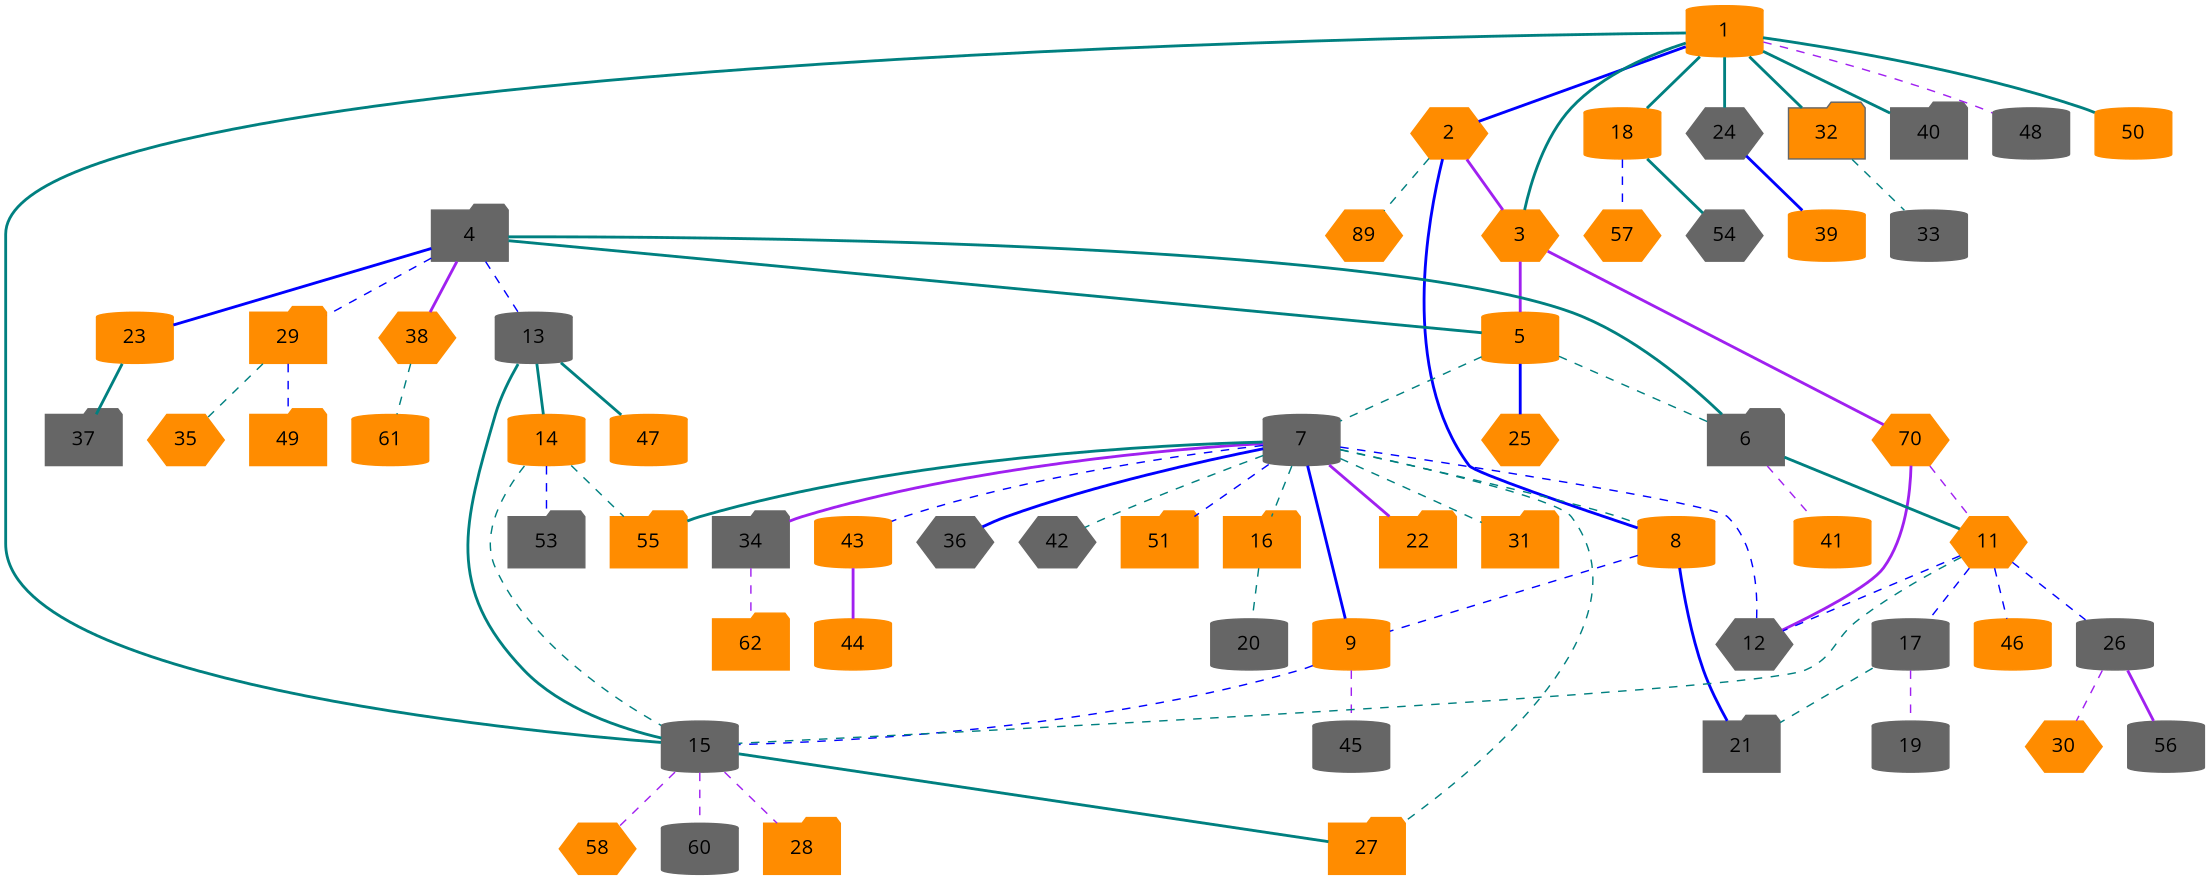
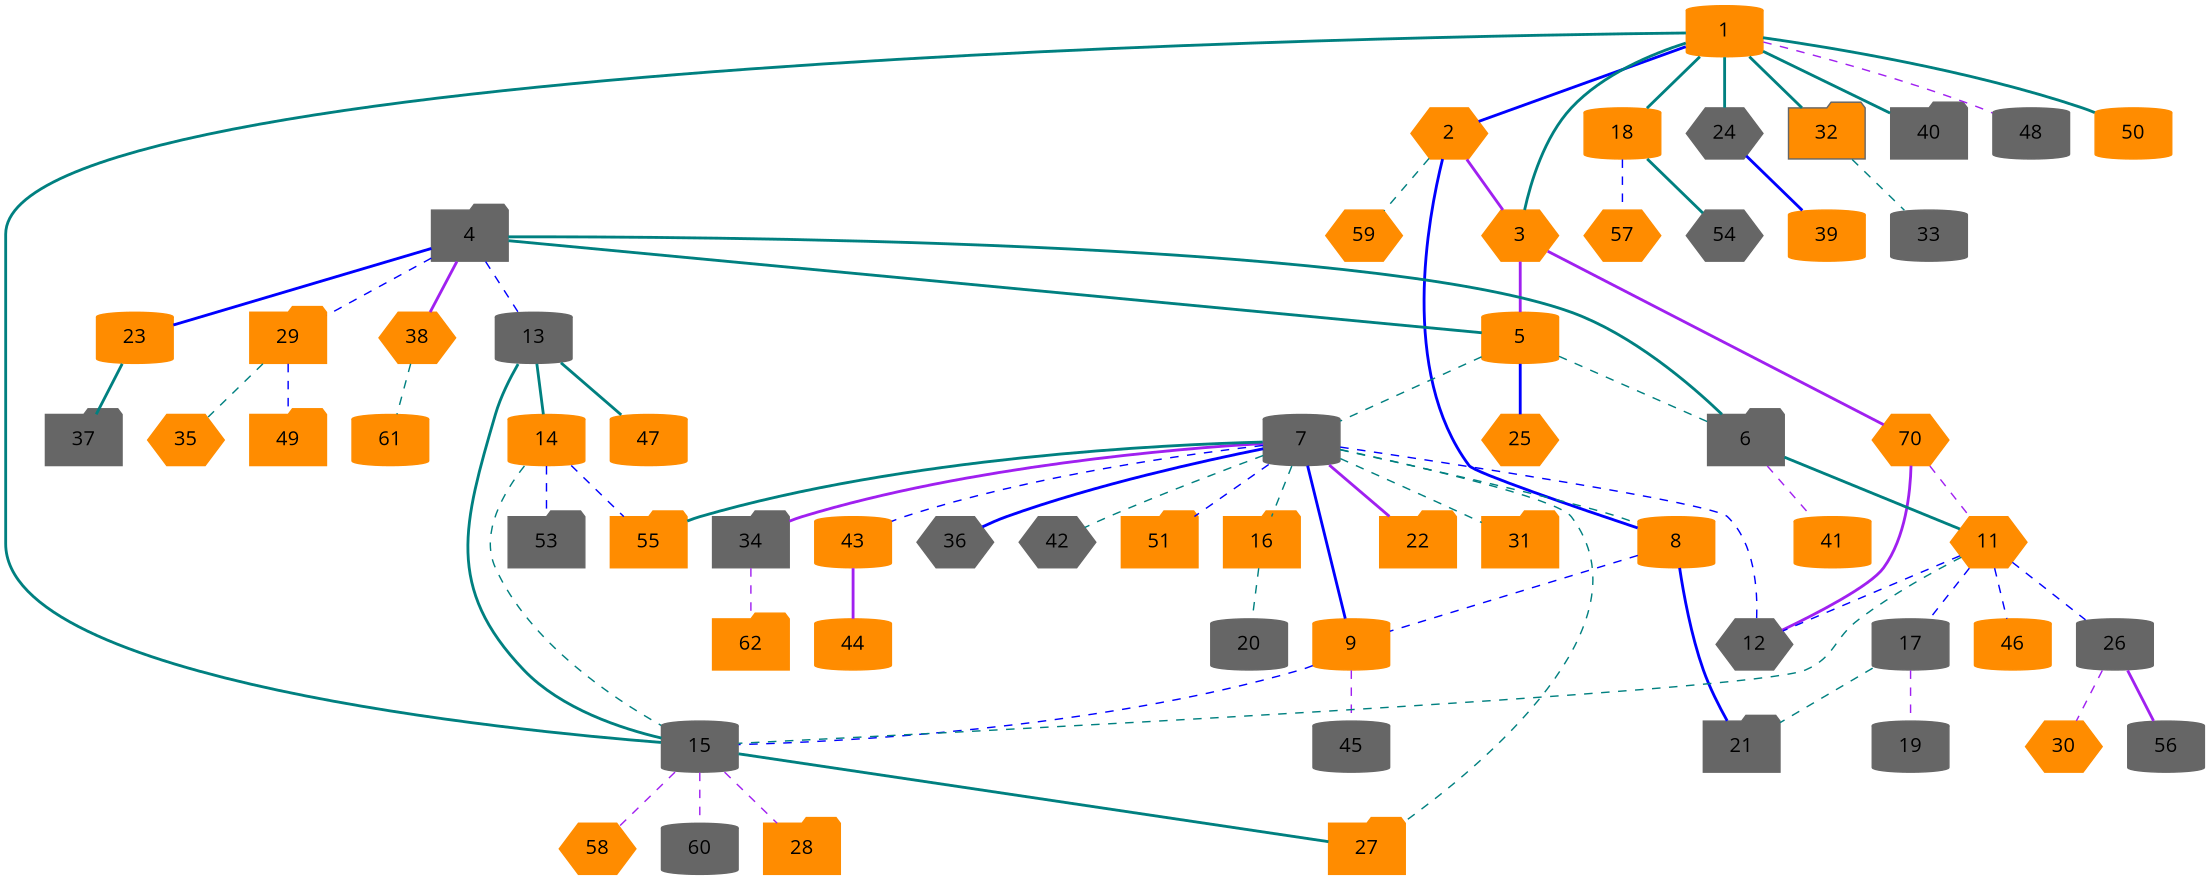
node "89": label "89" -> "59"
edge "14" -- "55": color teal -> blue
